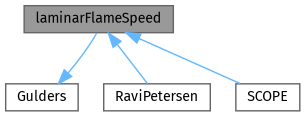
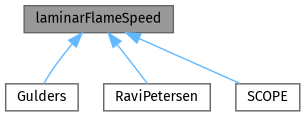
edge "laminarFlameSpeed" -> "Gulders": reversed
